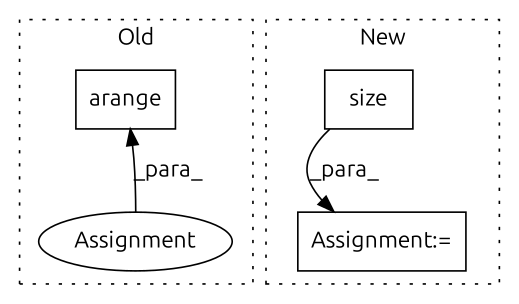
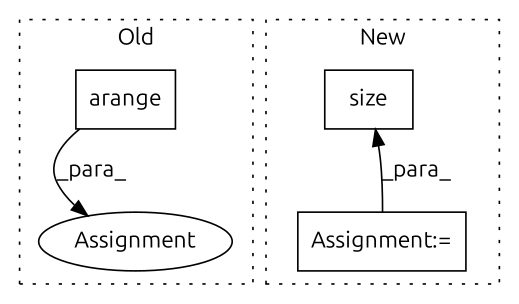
edge "size" -> "Assignment:=": reversed
edge "Assignment" -> "arange": reversed
